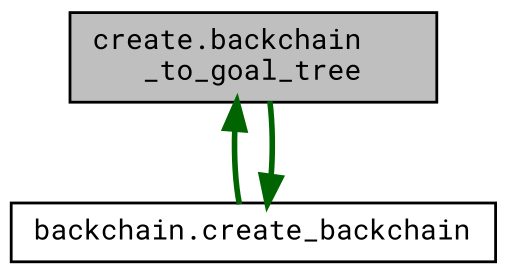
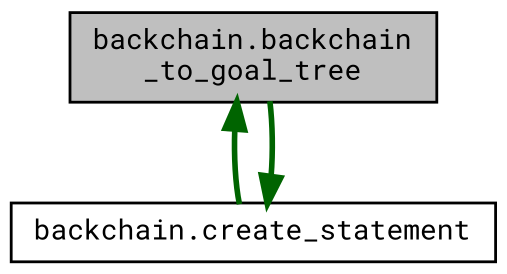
node "create.backchain _to_goal_tree": label "create.backchain _to_goal_tree" -> "backchain.backchain _to_goal_tree"
node "backchain.create_backchain": label "backchain.create_backchain" -> "backchain.create_statement"
